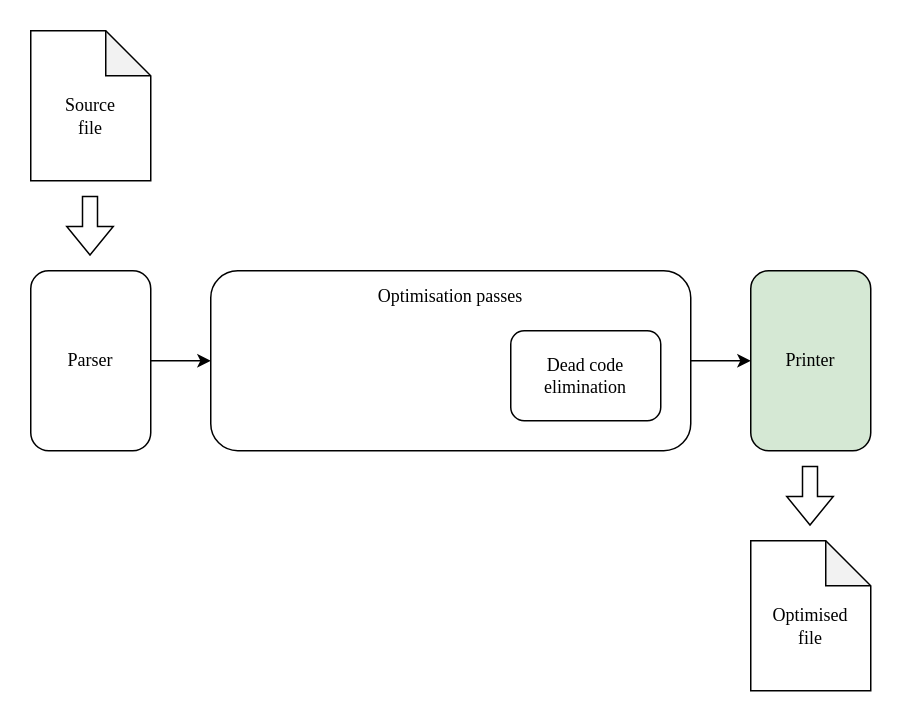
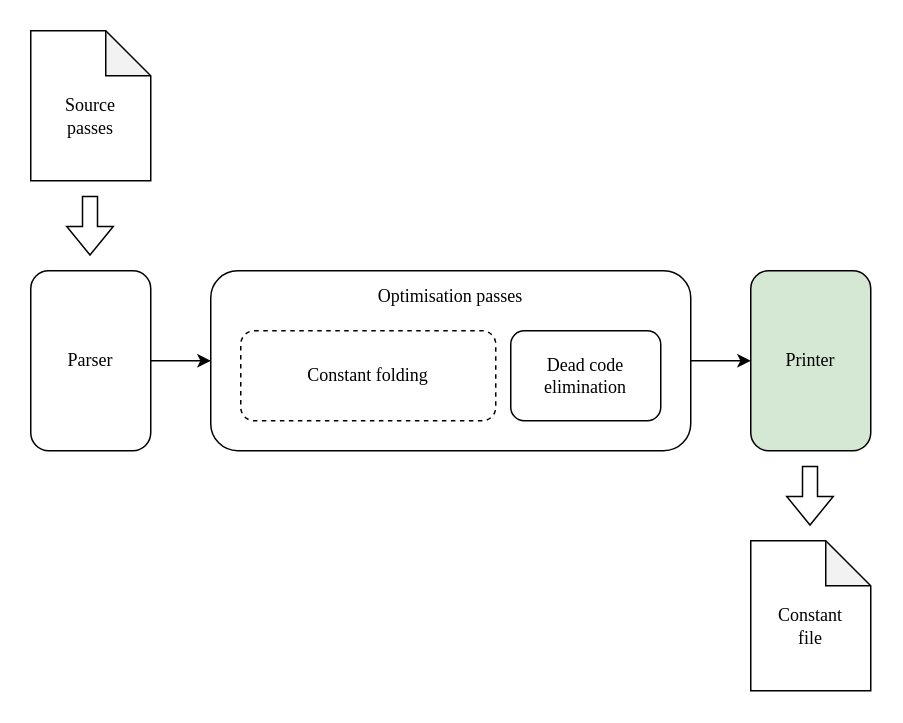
node "Source file": label "Source file" -> "Source passes"
node "Constant folding": added
node "Optimised file": label "Optimised file" -> "Constant file"
